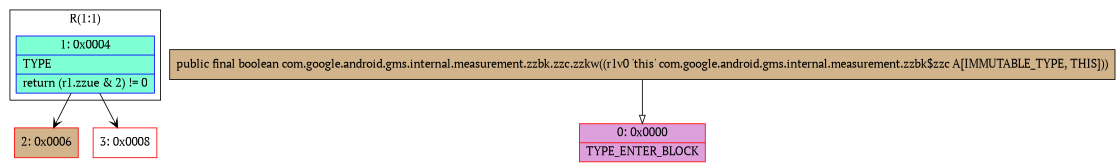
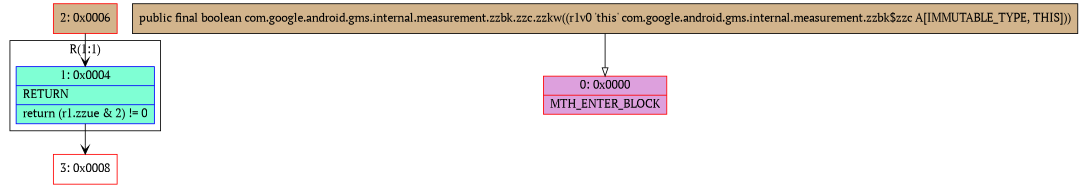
node "1: 0x0004": text "TYPE" -> "RETURN"
edge "1: 0x0004" -> "2: 0x0006": reversed
node "0: 0x0000": text "TYPE_ENTER_BLOCK" -> "MTH_ENTER_BLOCK"
